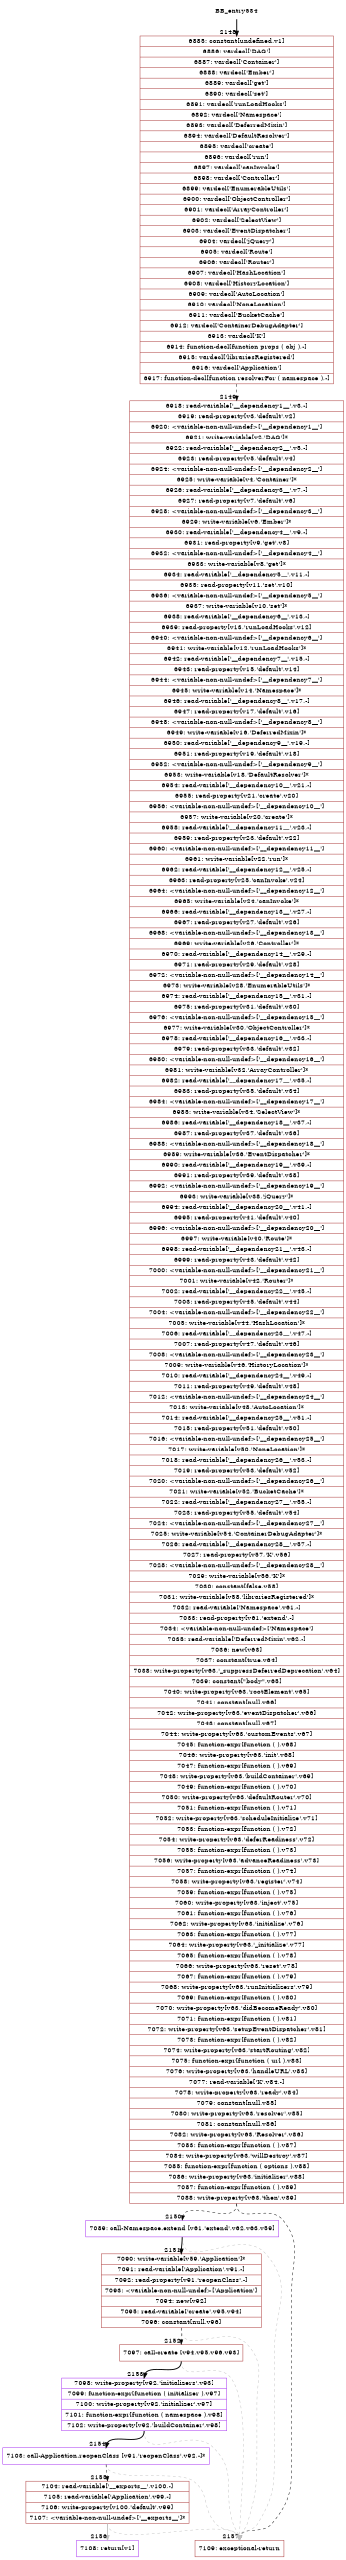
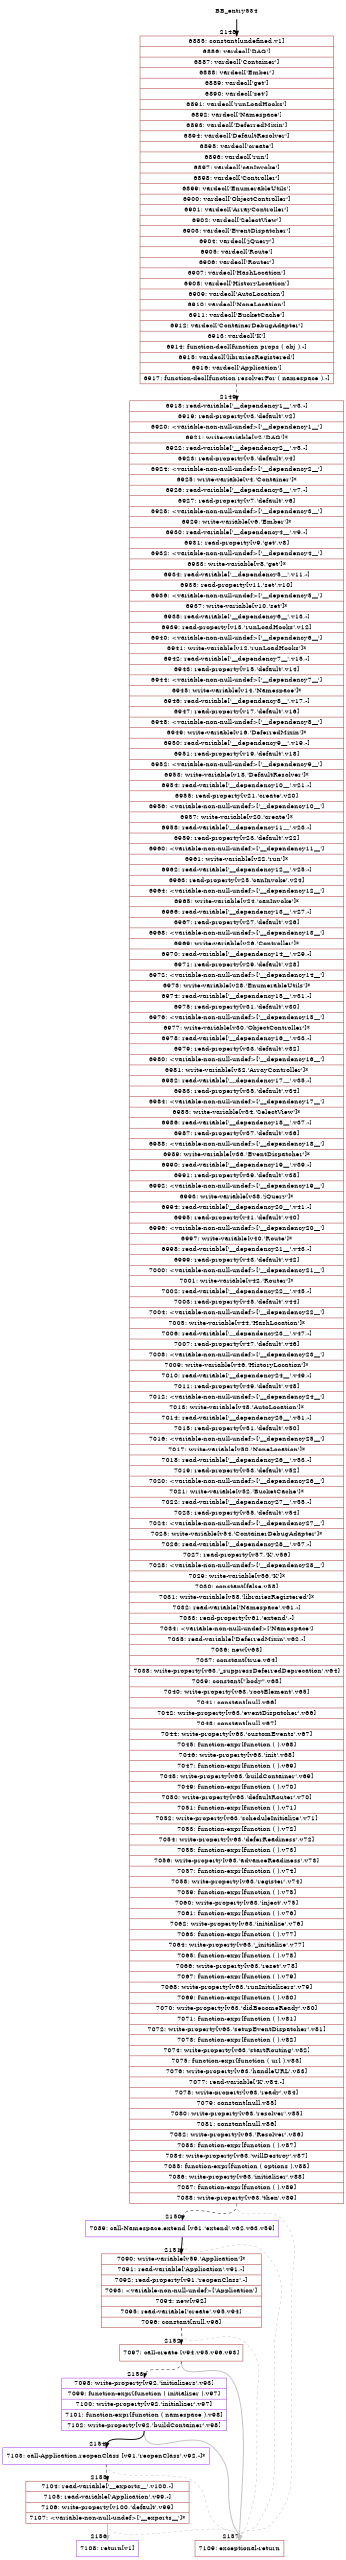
edge "6918: read-variable['__dependency1__',v3,-]" -> "7109: exceptional-return": color black -> gray
edge "7097: call-create [v94,v95,v96,v93]" -> "7098: write-property[v92,'initializers',v93]": style bold -> dashed
edge "7097: call-create [v94,v95,v96,v93]" -> "7109: exceptional-return": style dashed -> bold
edge "7098: write-property[v92,'initializers',v93]" -> "7109: exceptional-return": style dashed -> bold
